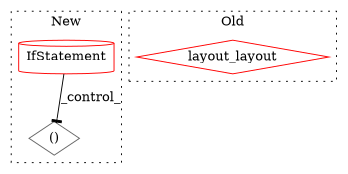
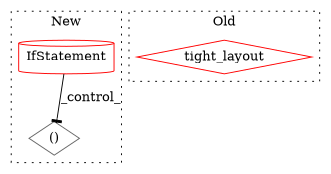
node "layout_layout": label "layout_layout" -> "tight_layout"
